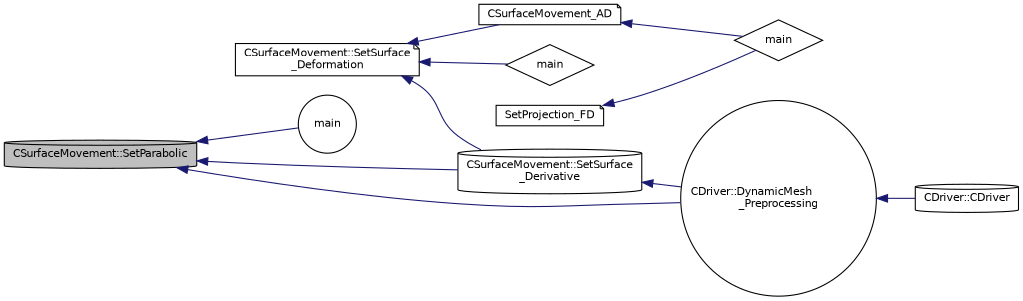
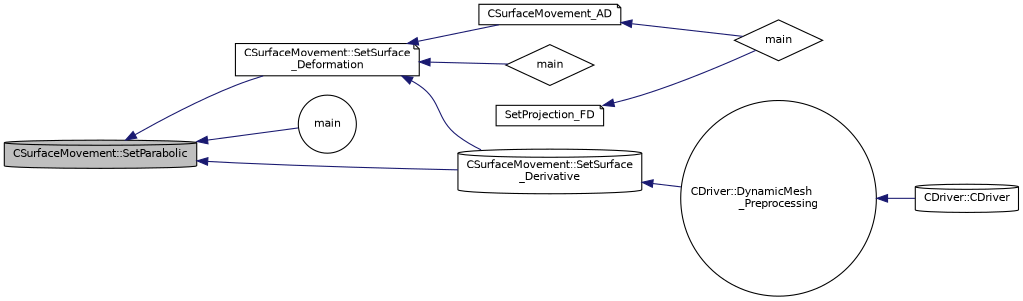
edge "CDriver::DynamicMesh _Preprocessing" -> "CSurfaceMovement::SetParabolic": now "CSurfaceMovement::SetSurface _Deformation" -> "CSurfaceMovement::SetParabolic"
